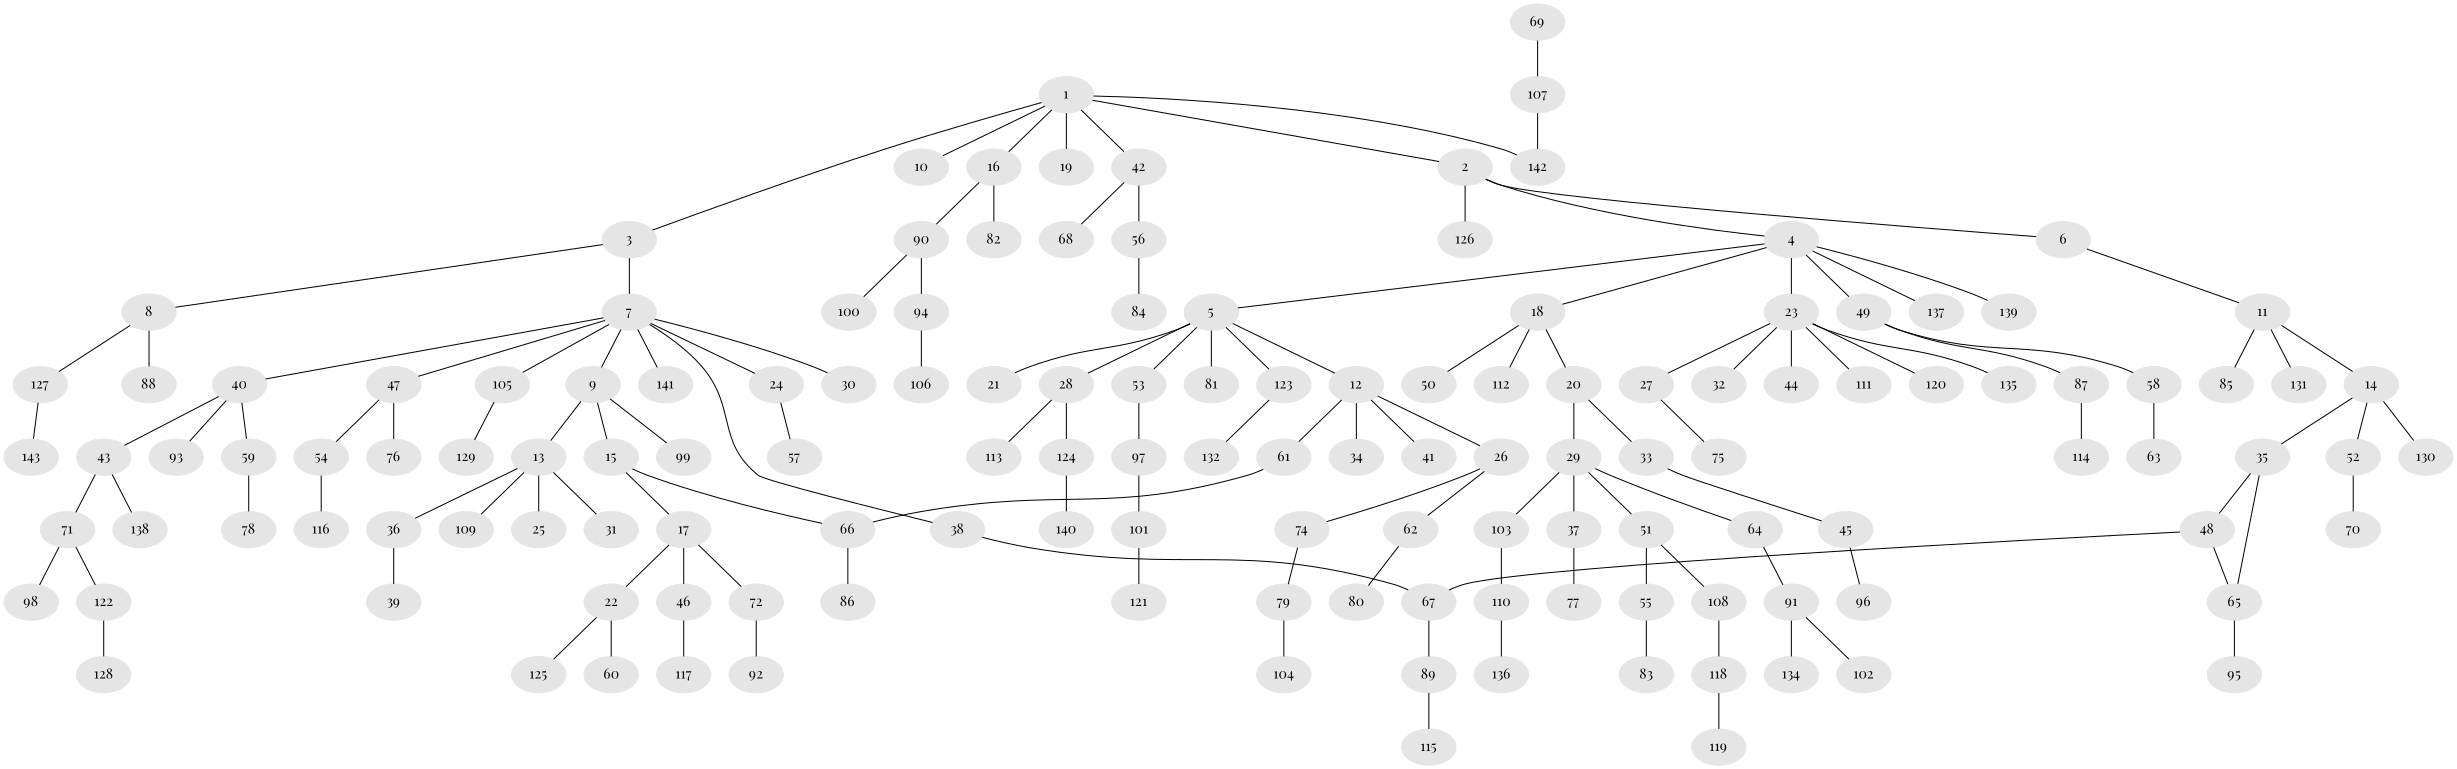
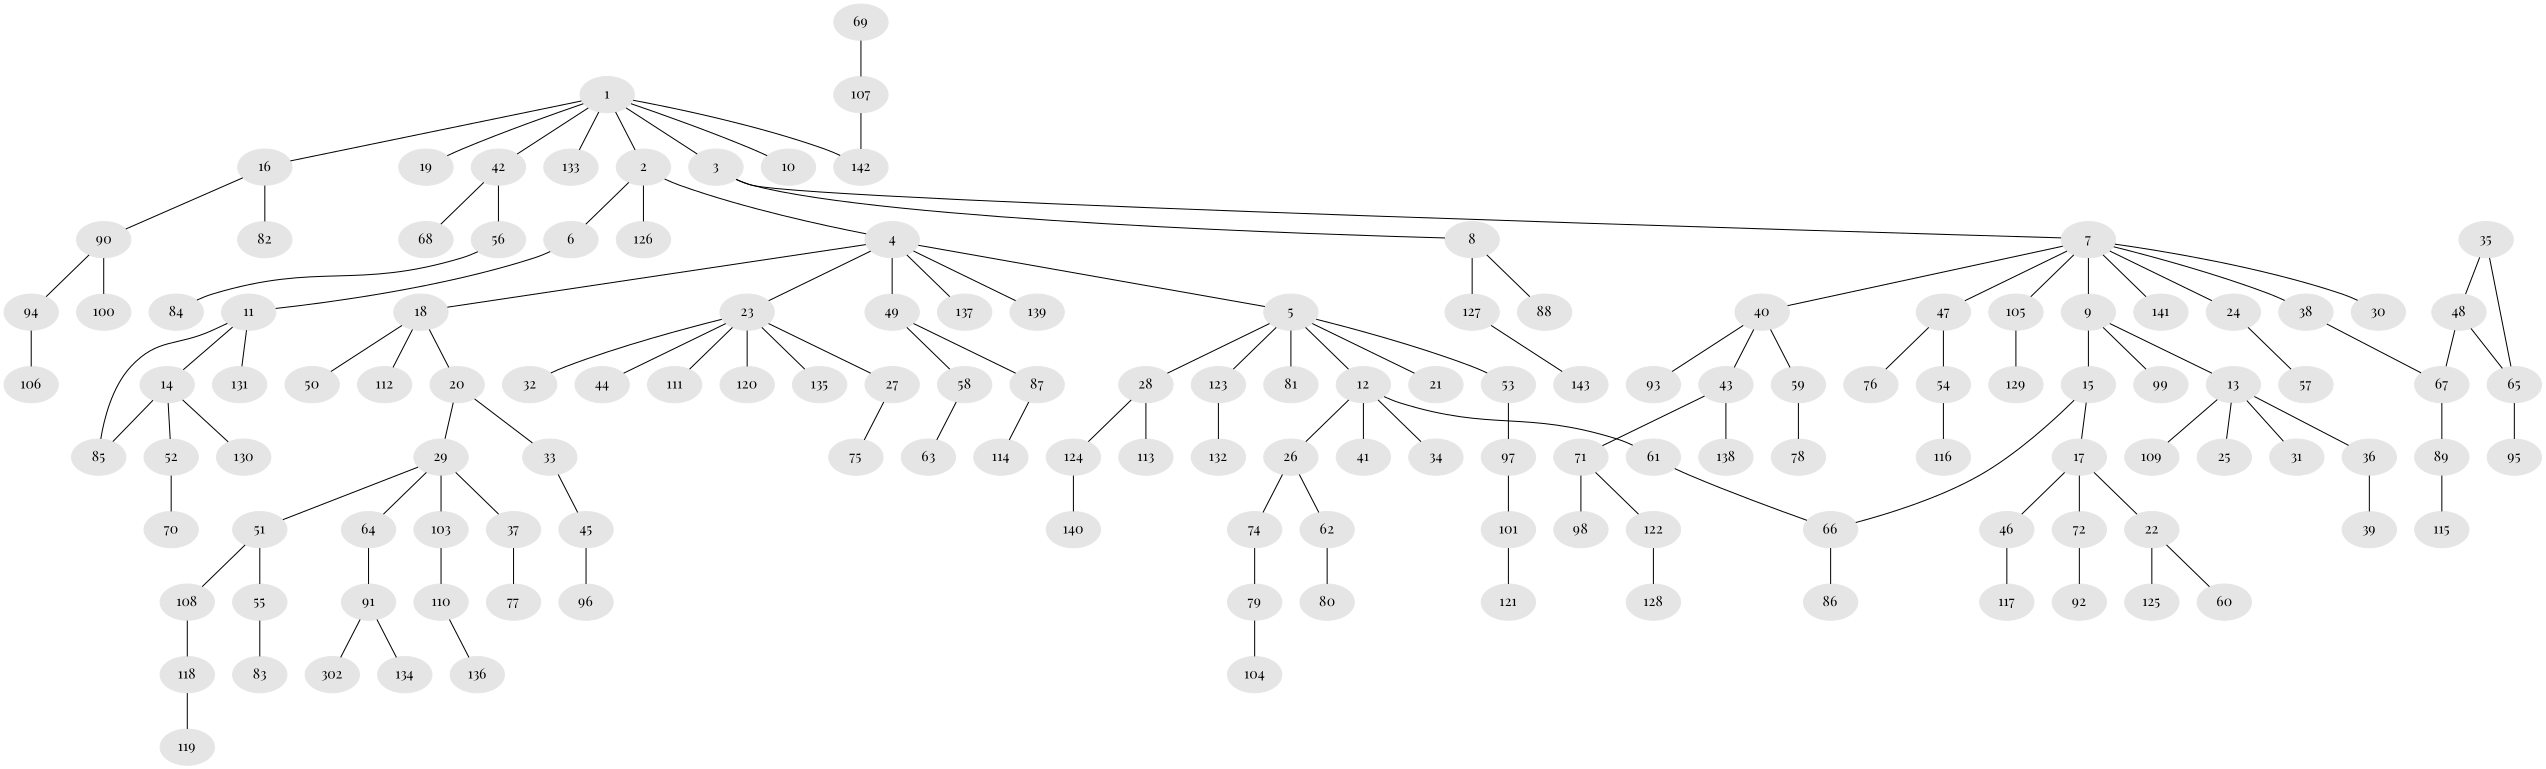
node "133": added
edge "14" -- "35": now "14" -- "85"
node "102": label "102" -> "302"
